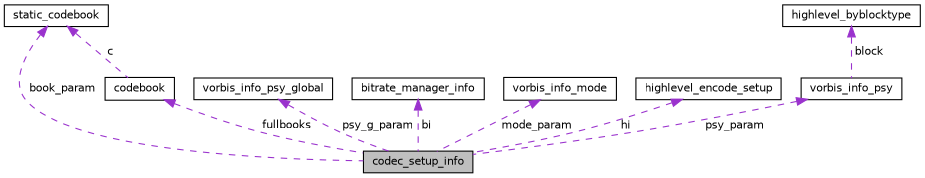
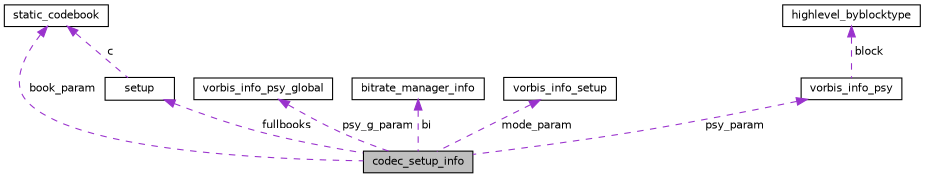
node "codebook": label "codebook" -> "setup"
node "vorbis_info_mode": label "vorbis_info_mode" -> "vorbis_info_setup"
node "highlevel_encode_setup": removed
